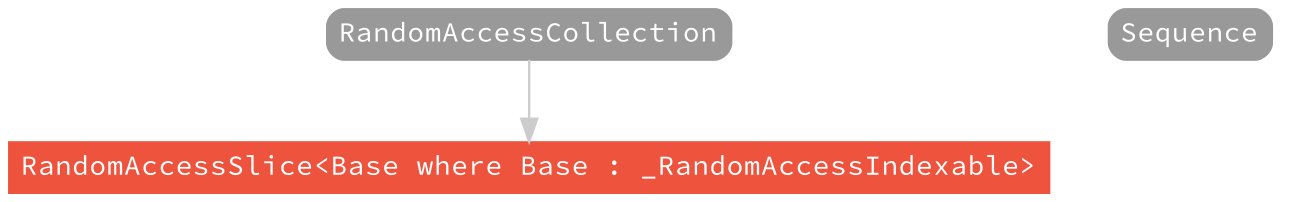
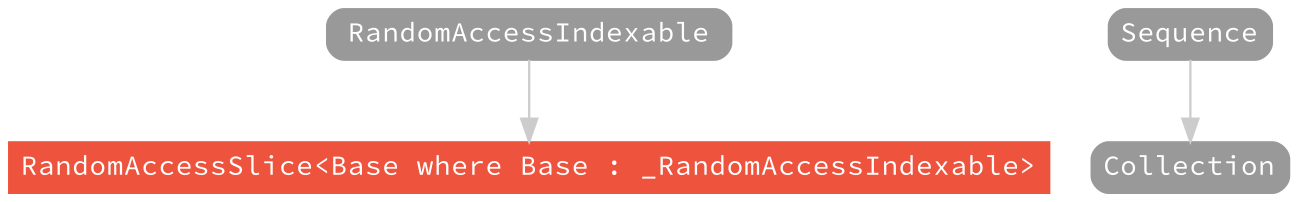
node "RandomAccessCollection": label "RandomAccessCollection" -> "RandomAccessIndexable"
node "Collection": added
